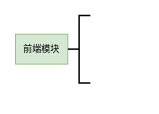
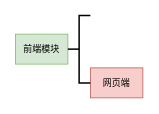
node "网页端": added
